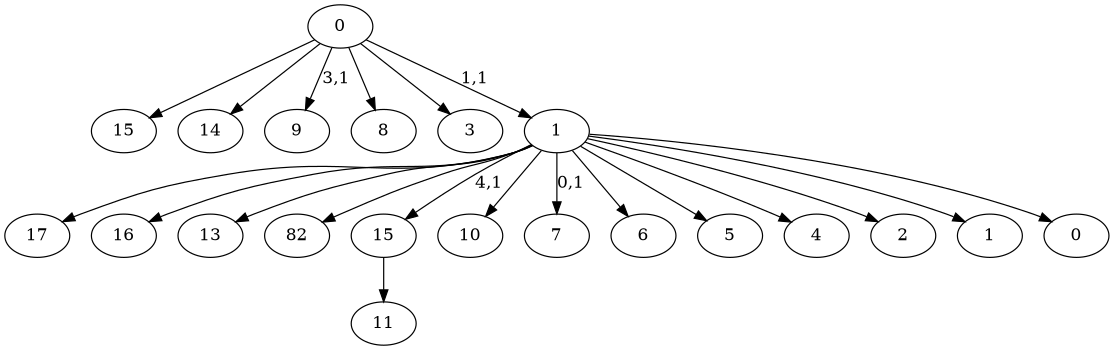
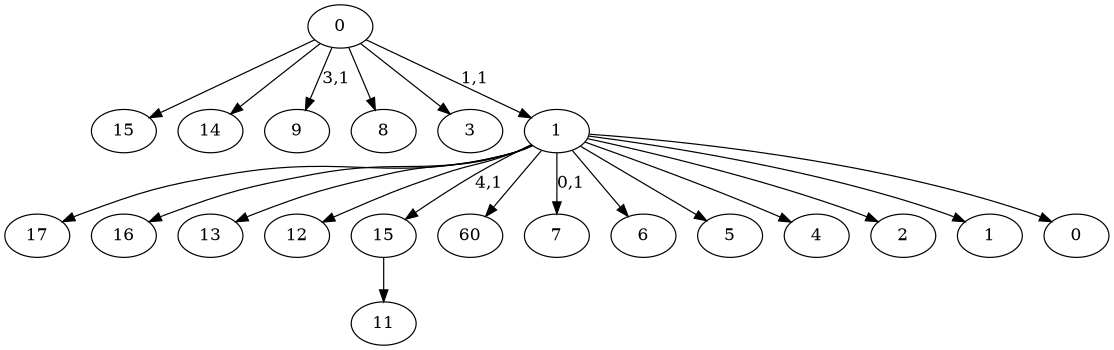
node "82": label "82" -> "12"
node "10": label "10" -> "60"
